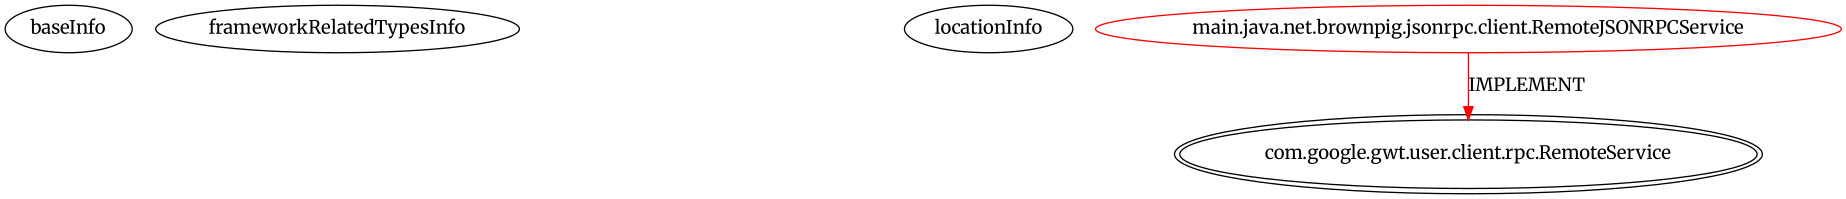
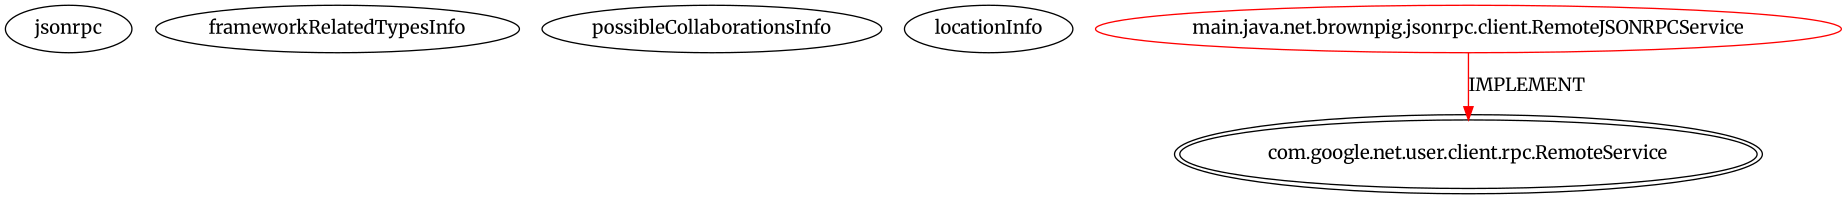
node "baseInfo": label "baseInfo" -> "jsonrpc"
node "possibleCollaborationsInfo": added
node "com.google.gwt.user.client.rpc.RemoteService": label "com.google.gwt.user.client.rpc.RemoteService" -> "com.google.net.user.client.rpc.RemoteService"
